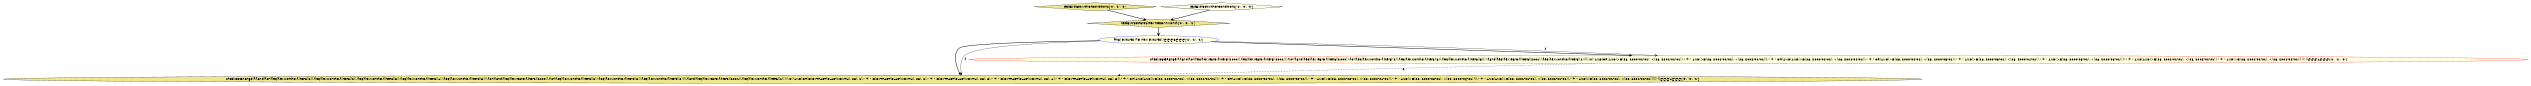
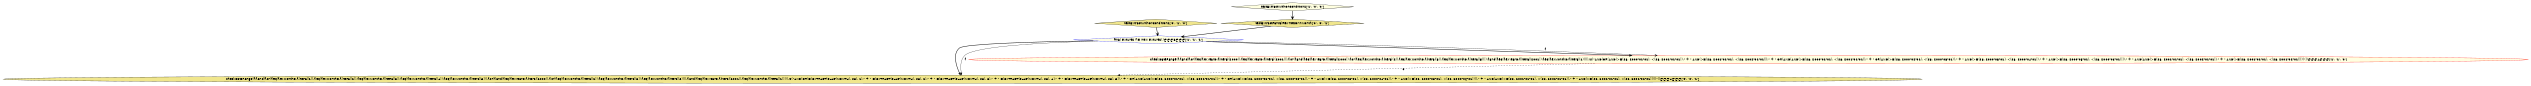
edge "testExtractWithOrCondition2['0', '1', '0']" -> "testExtractPartialRewriteForInMonth['0', '0', '1']": now "testExtractWithOrCondition2['0', '1', '0']" -> "final Fixture2 f = new Fixture2()@@@3@@@['1', '1', '1']"
node "final Fixture2 f = new Fixture2()@@@3@@@['1', '1', '1']": shape ellipse -> diamond
